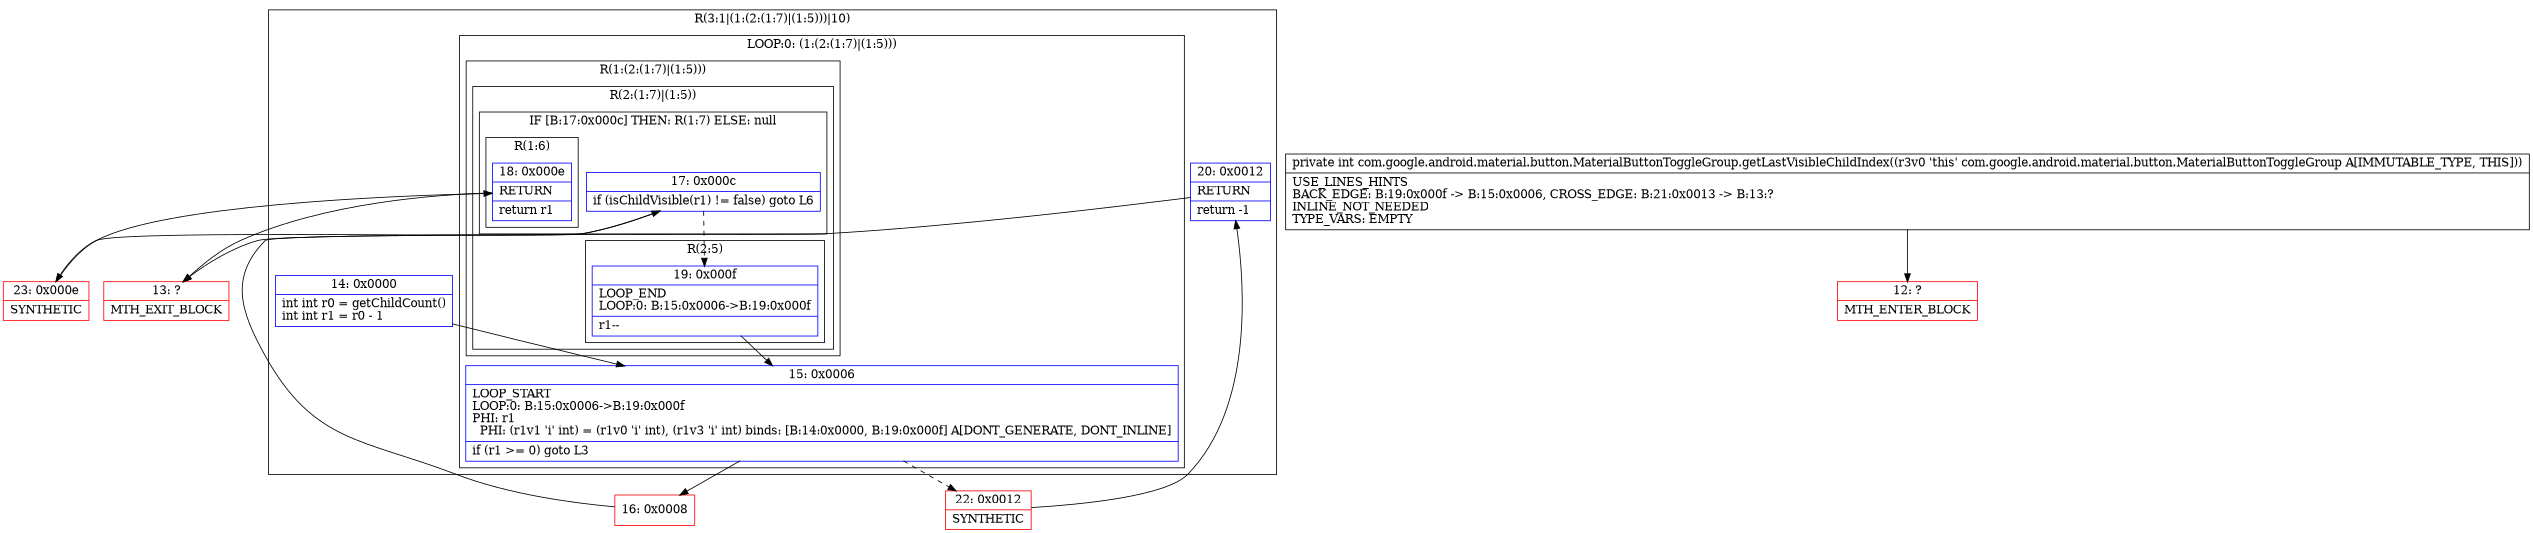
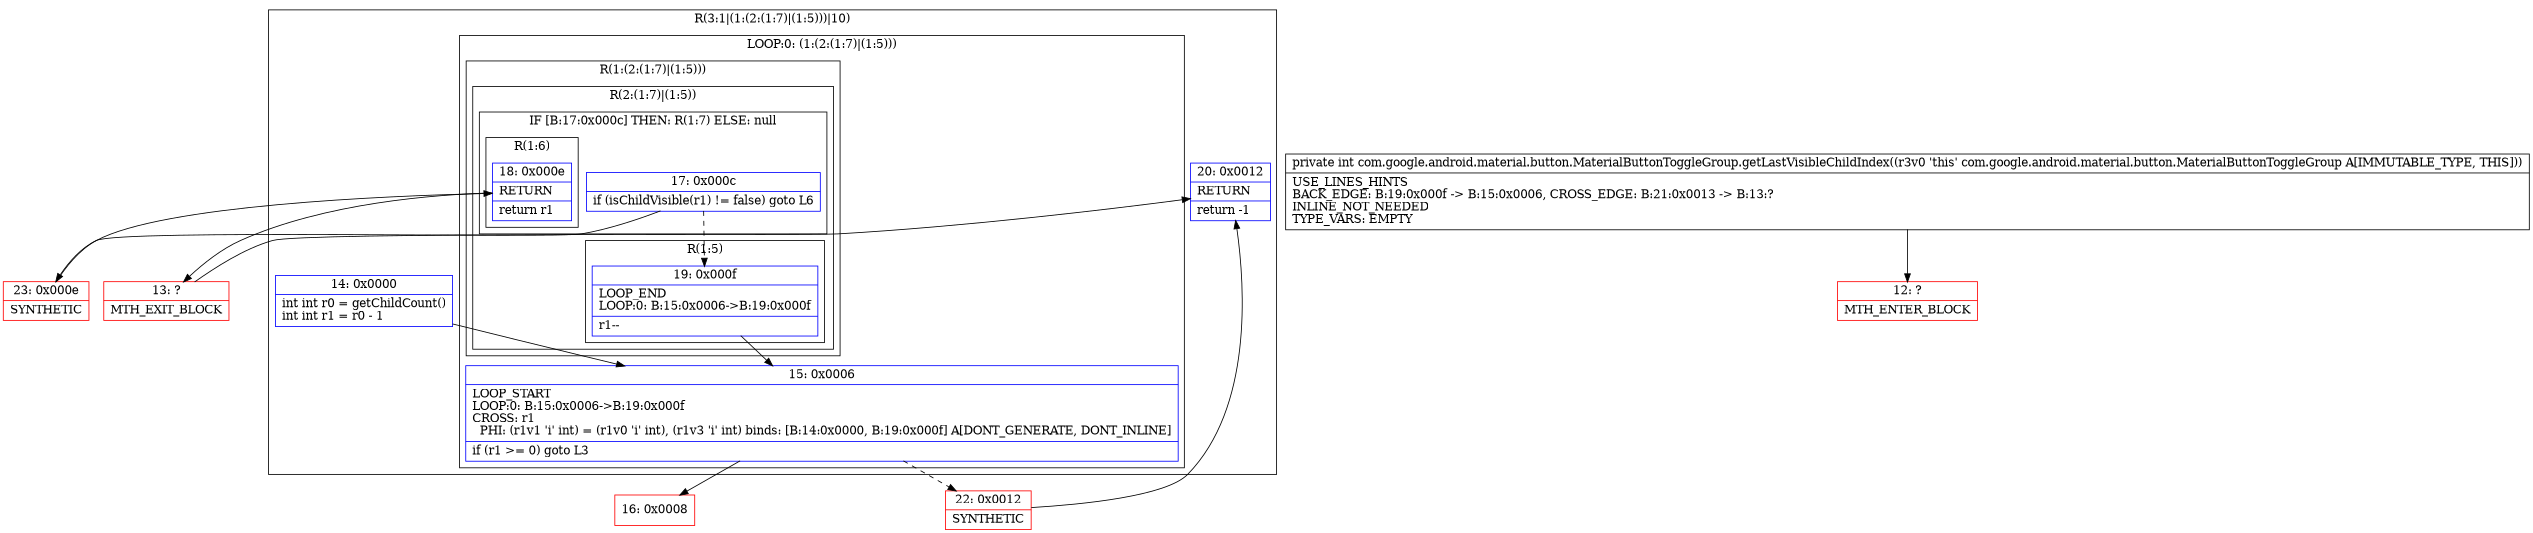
edge "20: 0x0012" -> "13: ?": reversed
cluster "R(2:5)": label "R(2:5)" -> "R(1:5)"
edge "16: 0x0008" -> "17: 0x000c": removed
node "15: 0x0006": text "PHI: r1" -> "CROSS: r1"
